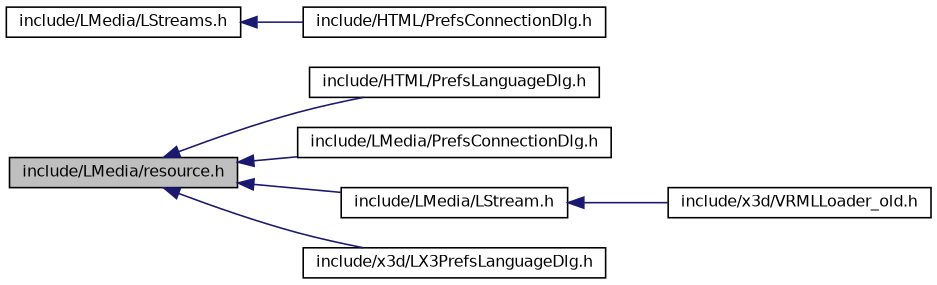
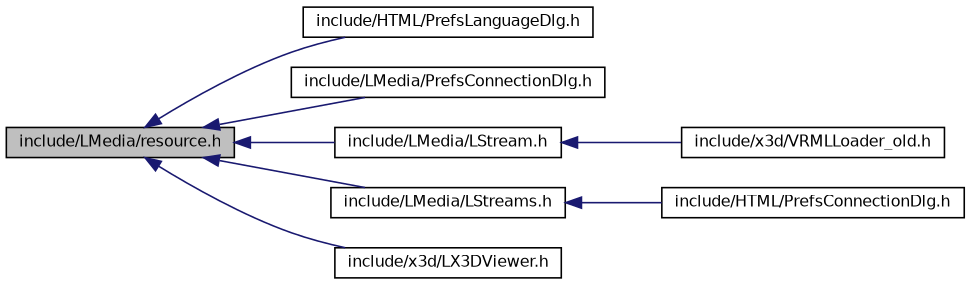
edge "include/LMedia/LStreams.h" -> "include/LMedia/resource.h": added
node "include/x3d/LX3PrefsLanguageDlg.h": label "include/x3d/LX3PrefsLanguageDlg.h" -> "include/x3d/LX3DViewer.h"
